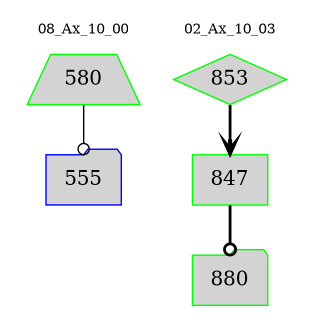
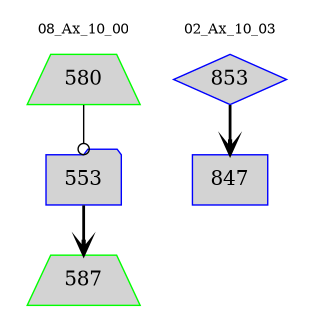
node "853": color green -> blue
node "555": label "555" -> "553"
node "847": color green -> blue
node "587": added
node "880": removed
